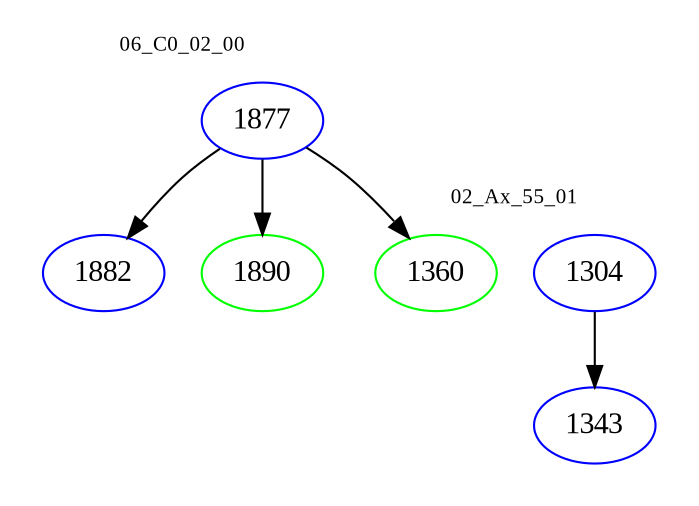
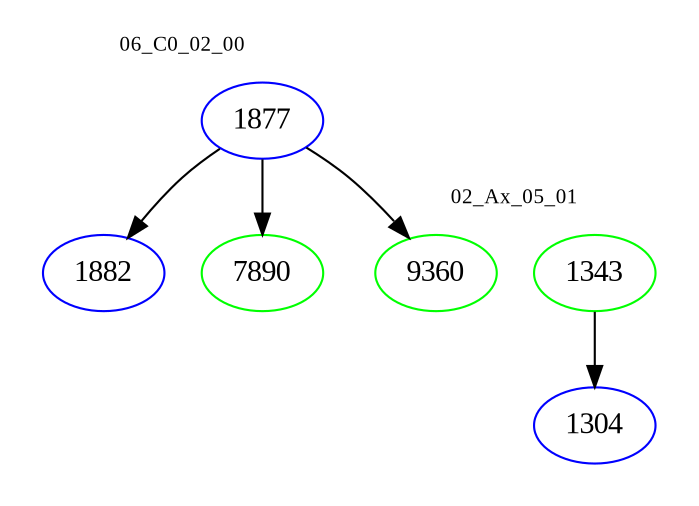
cluster "02_Ax_55_01": label "02_Ax_55_01" -> "02_Ax_05_01"
node "1890": label "1890" -> "7890"
node "1360": label "1360" -> "9360"
edge "1304" -> "1343": reversed
node "1343": color blue -> green
